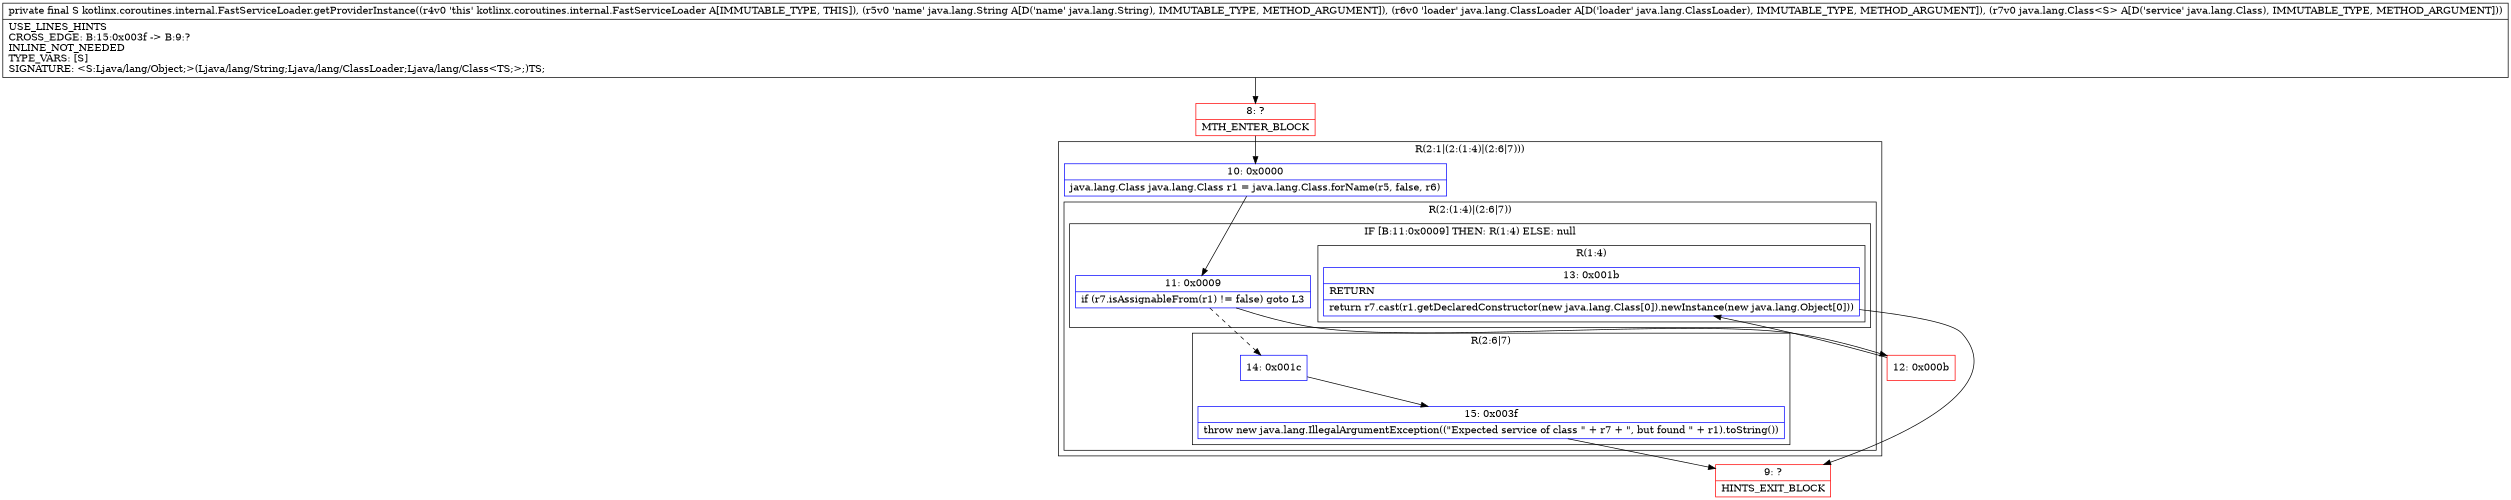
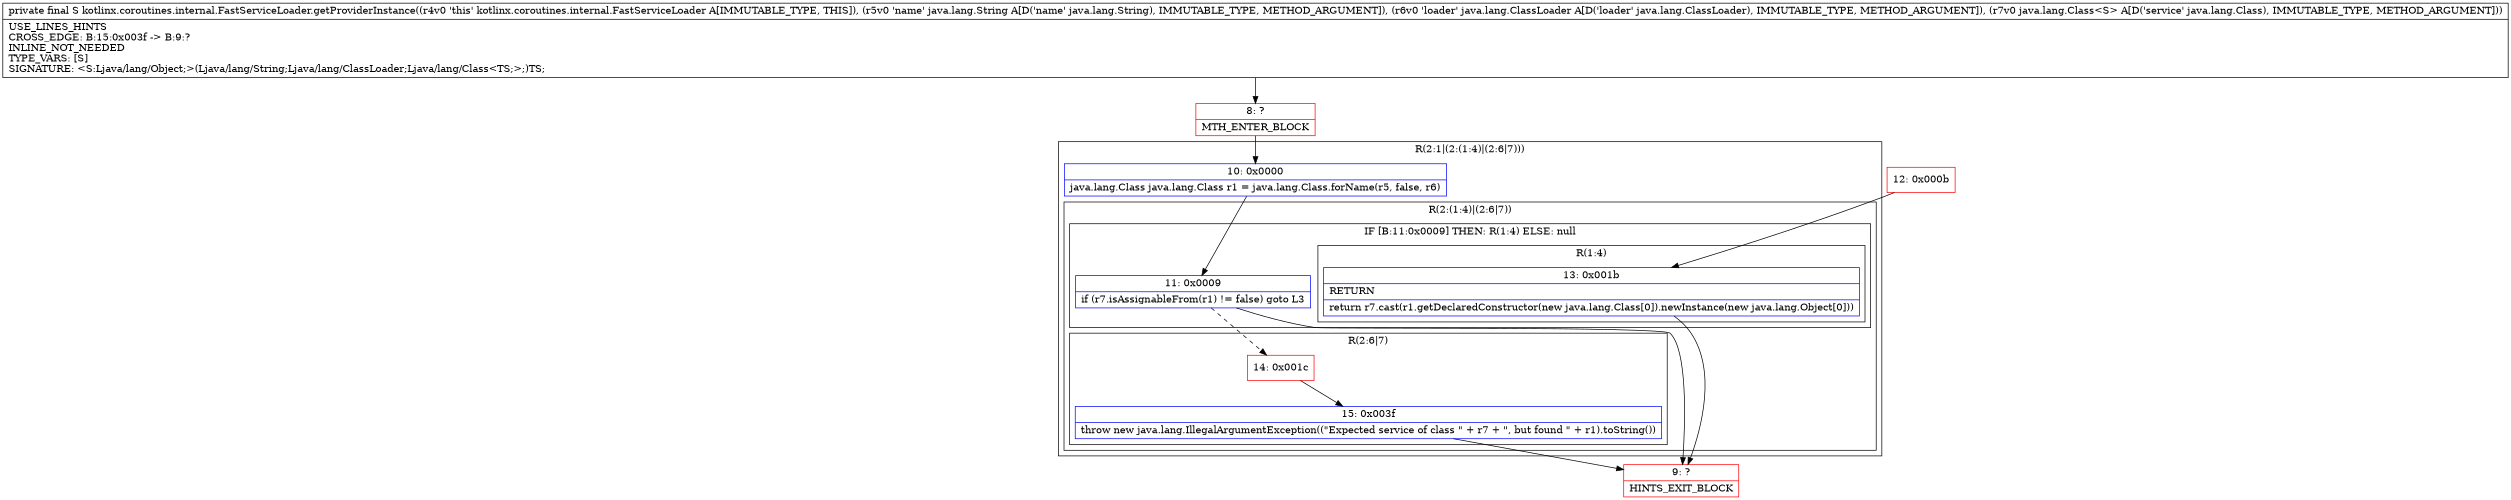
edge "11: 0x0009" -> "12: 0x000b": now "11: 0x0009" -> "9: ?"
node "14: 0x001c": color blue -> red
